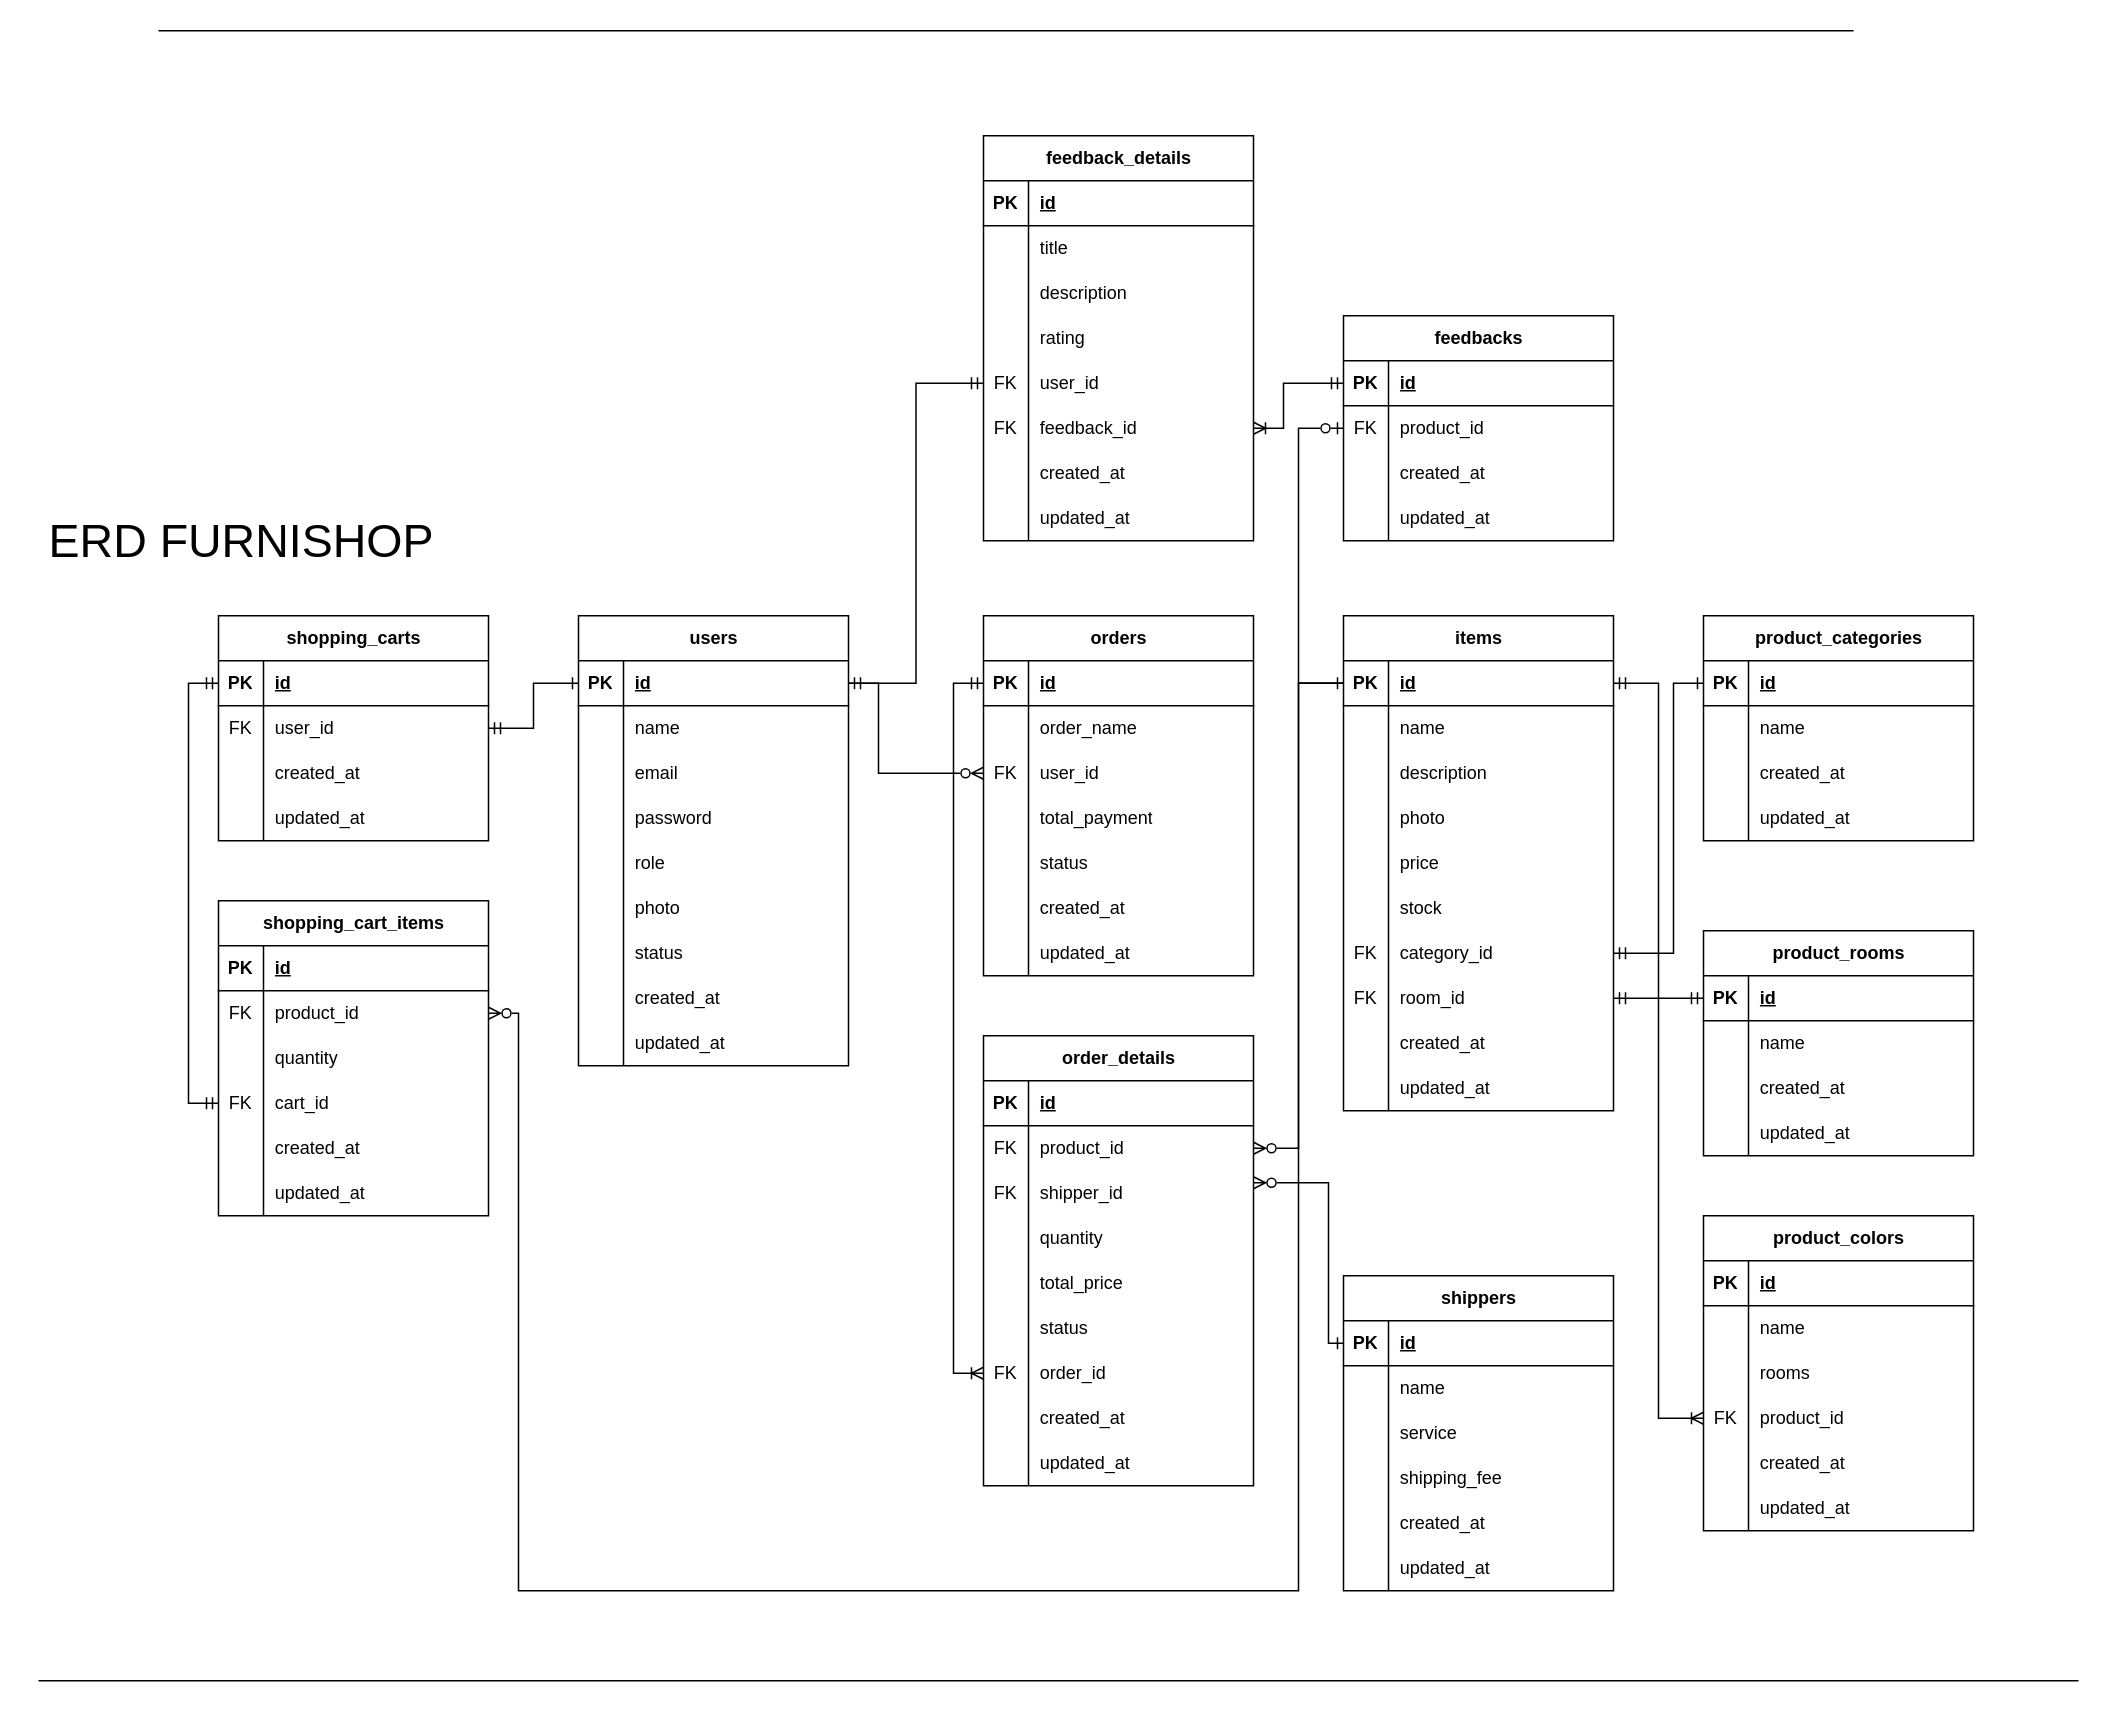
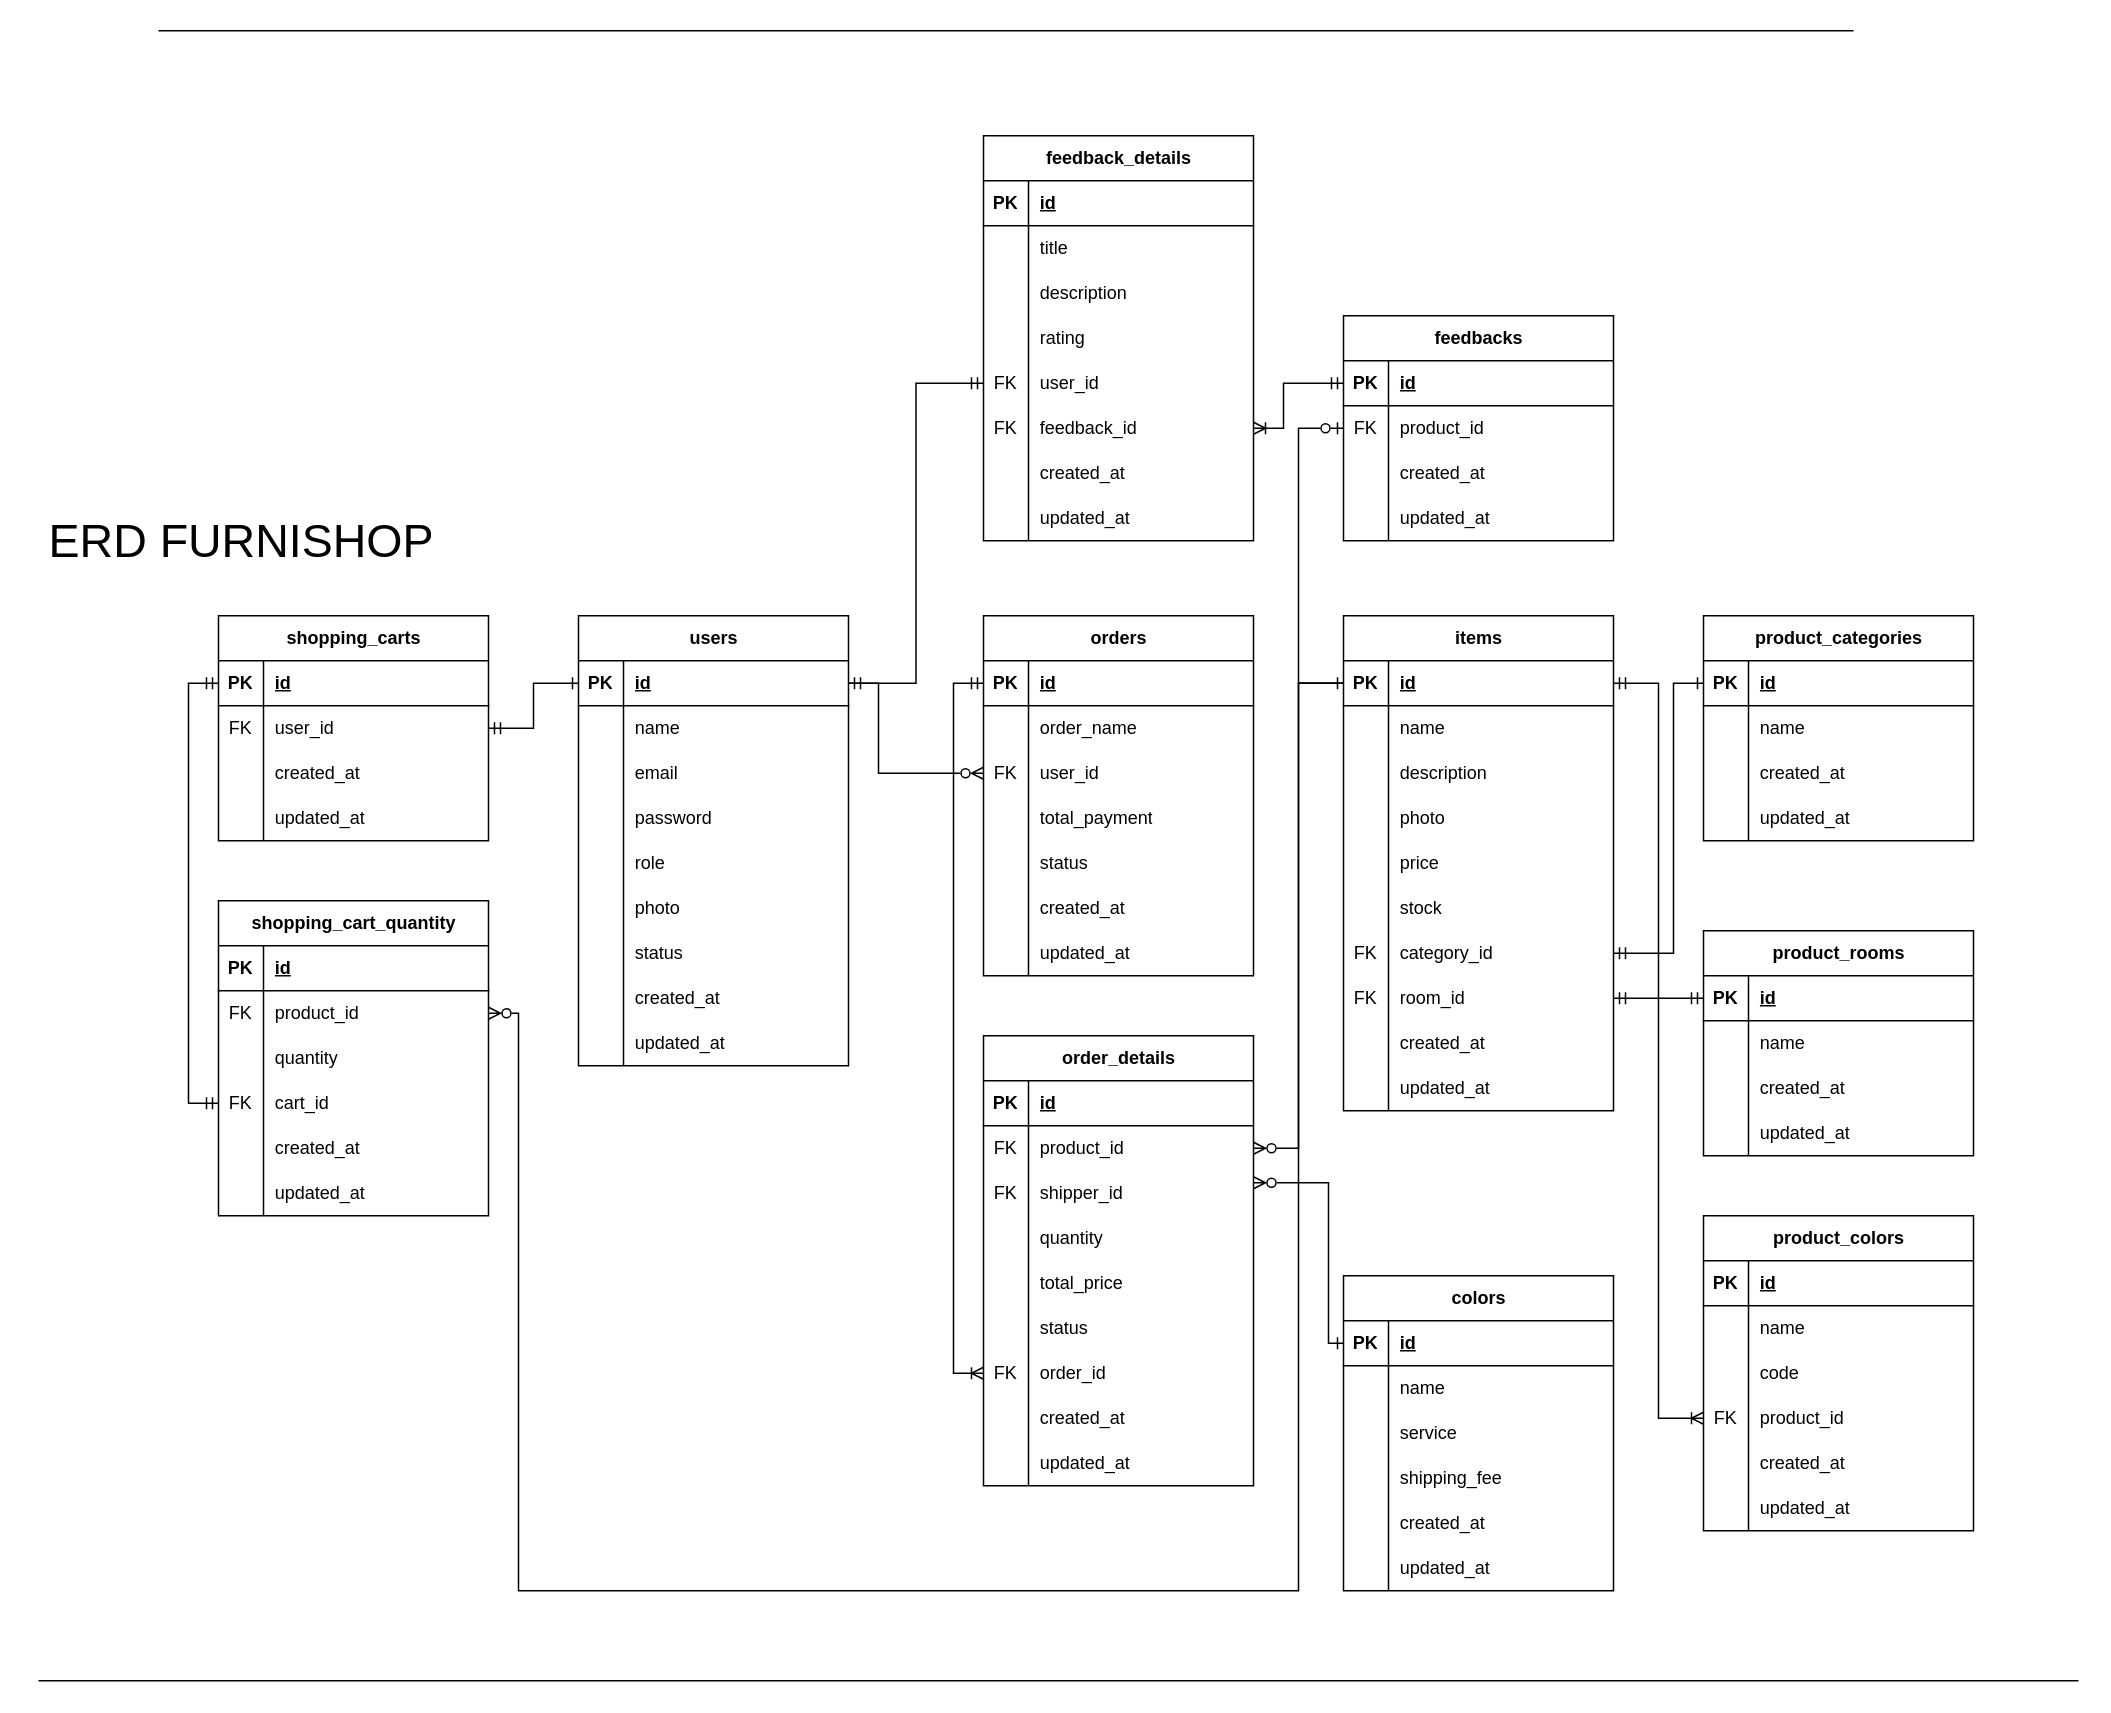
node "shopping_cart_items": label "shopping_cart_items" -> "shopping_cart_quantity"
node "shippers": label "shippers" -> "colors"
node "rooms": label "rooms" -> "code"
